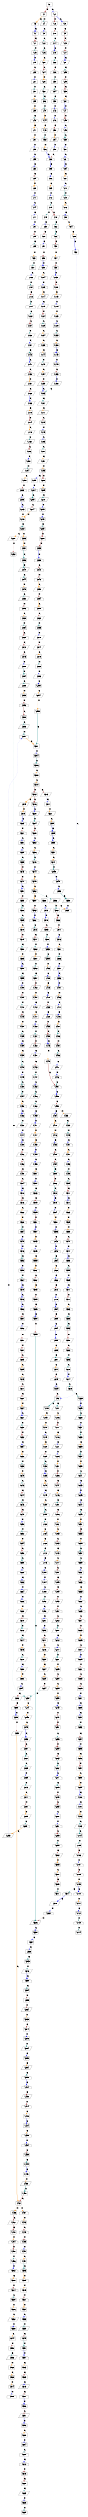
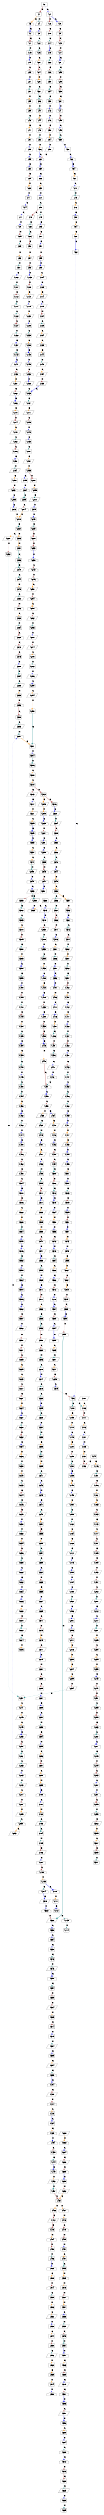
edge "S96" -> "S101": now "S96" -> "S106"
edge "S136" -> "S141": reversed
node "S678": removed
